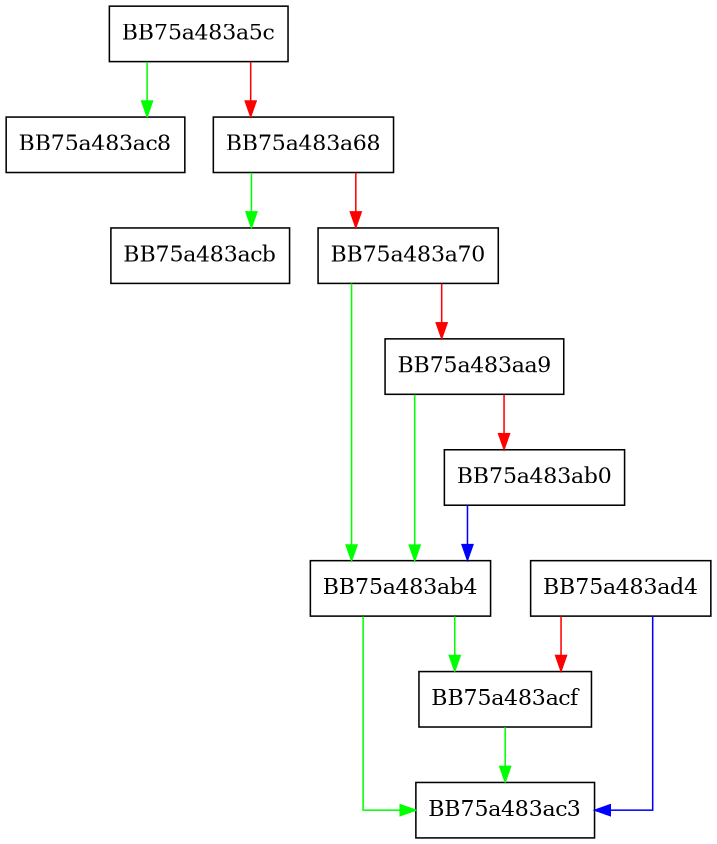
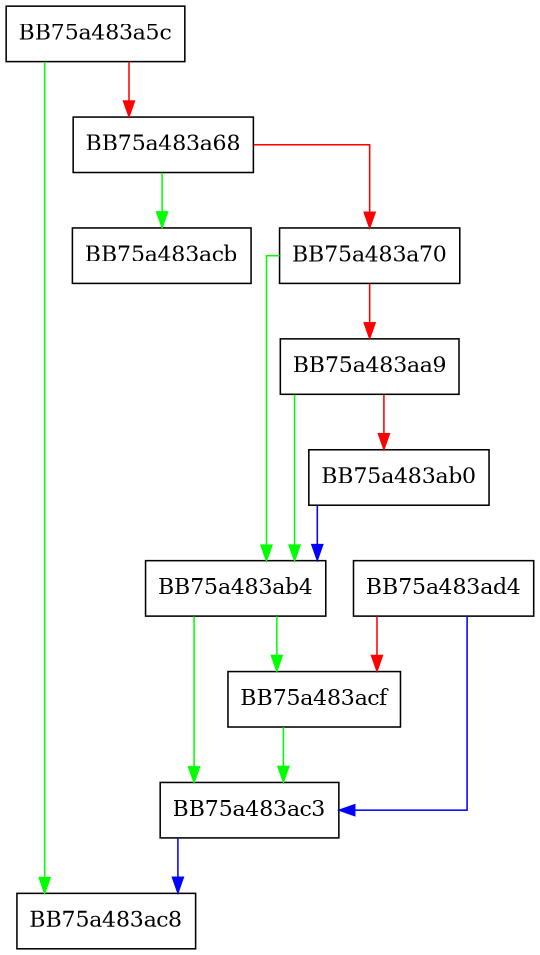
edge "BB75a483ac3" -> "BB75a483ac8": added
